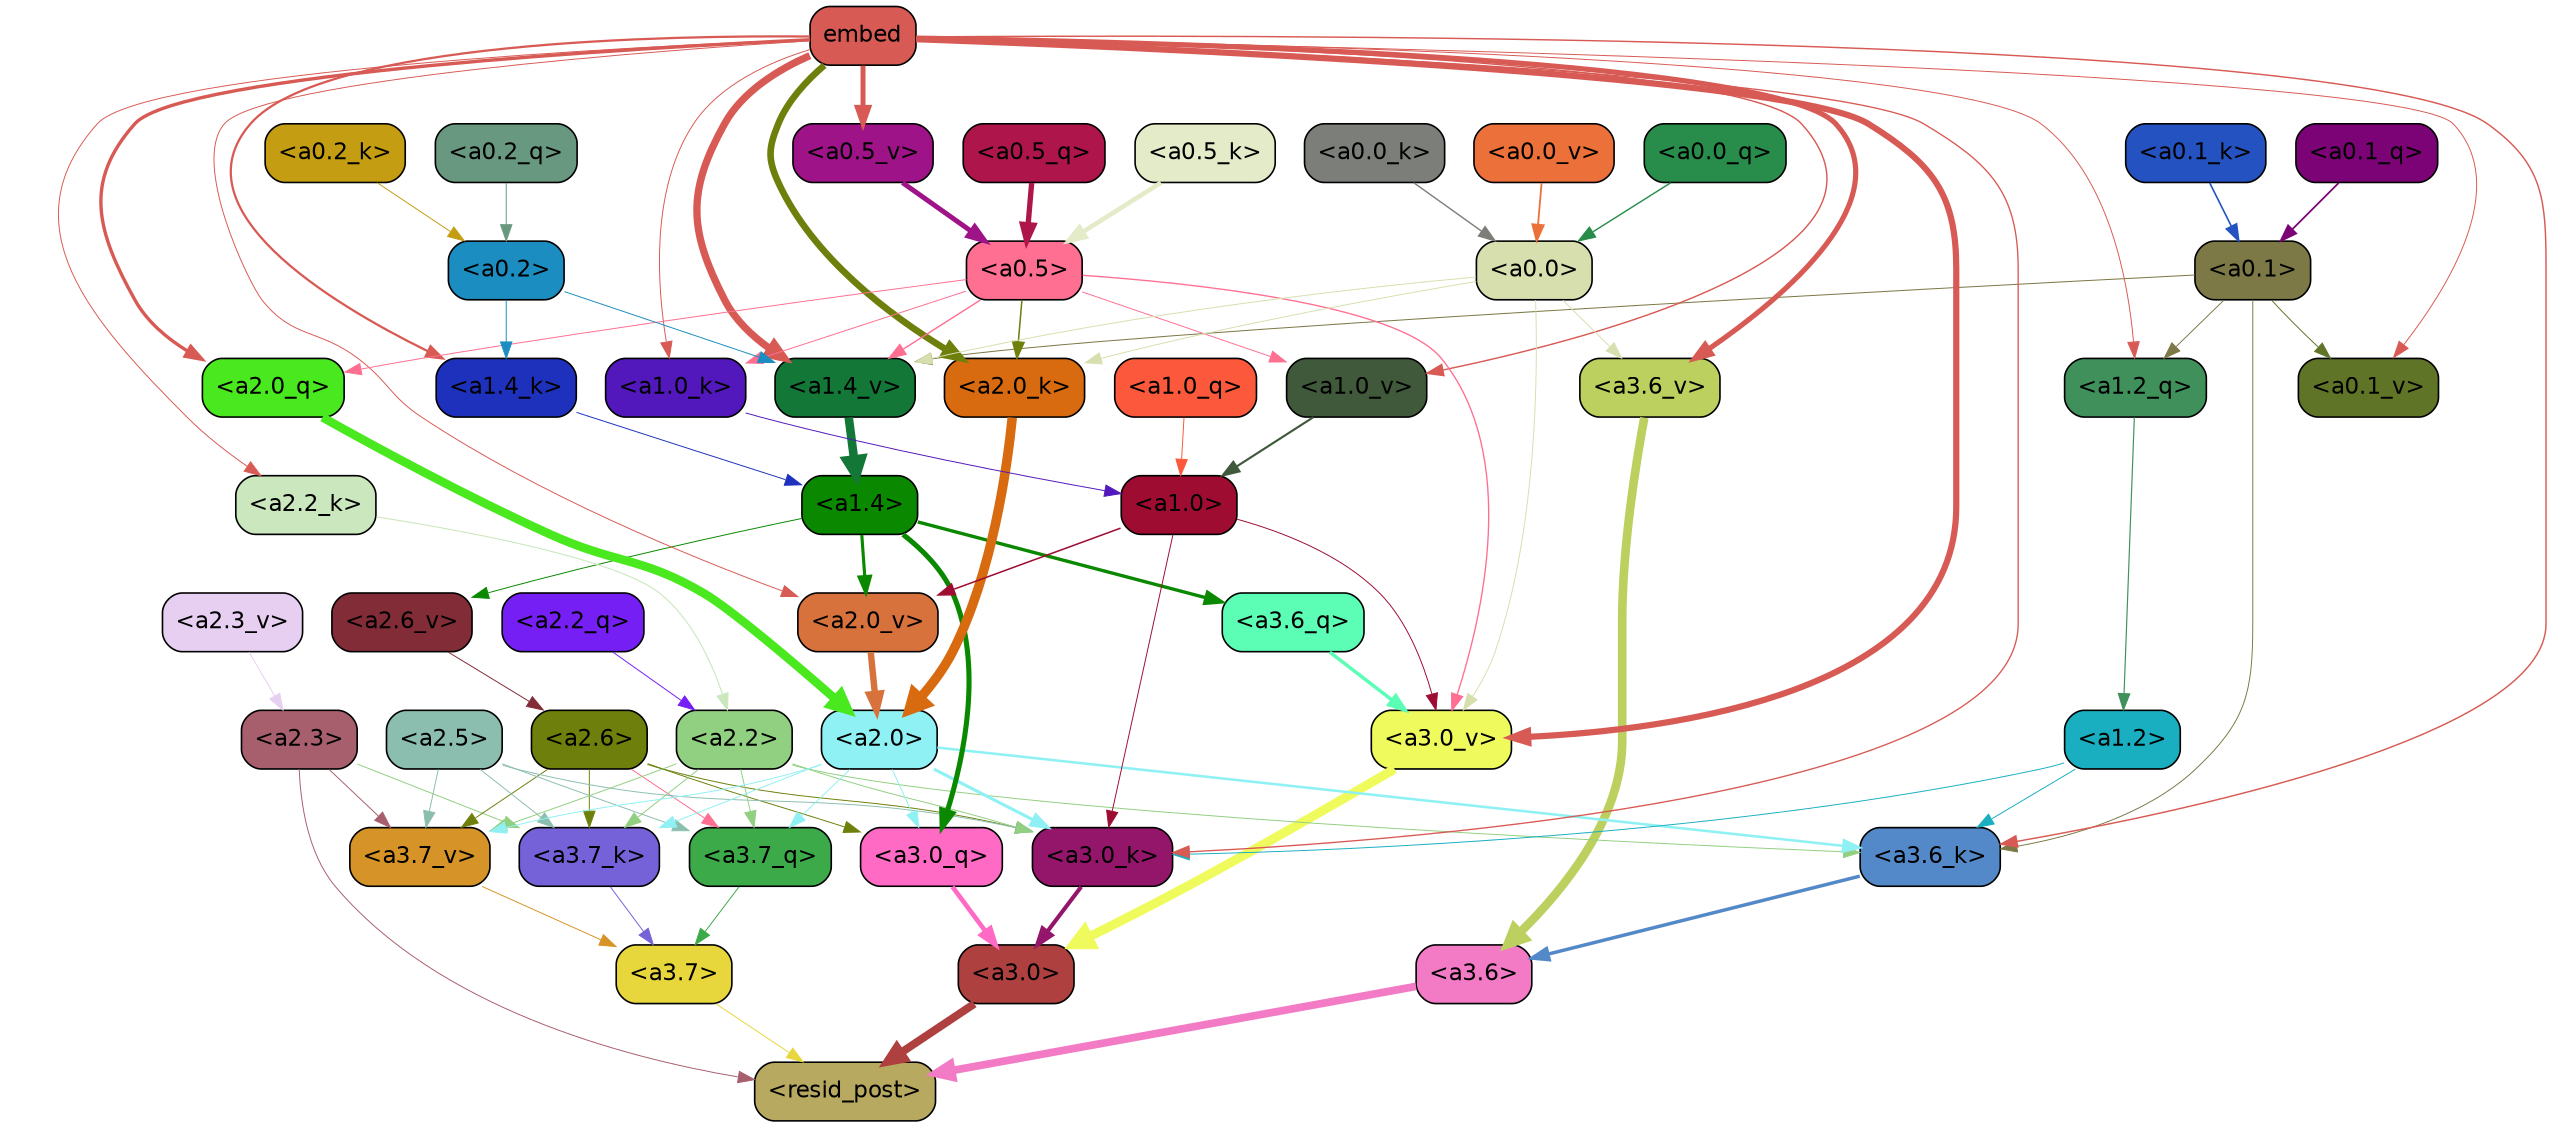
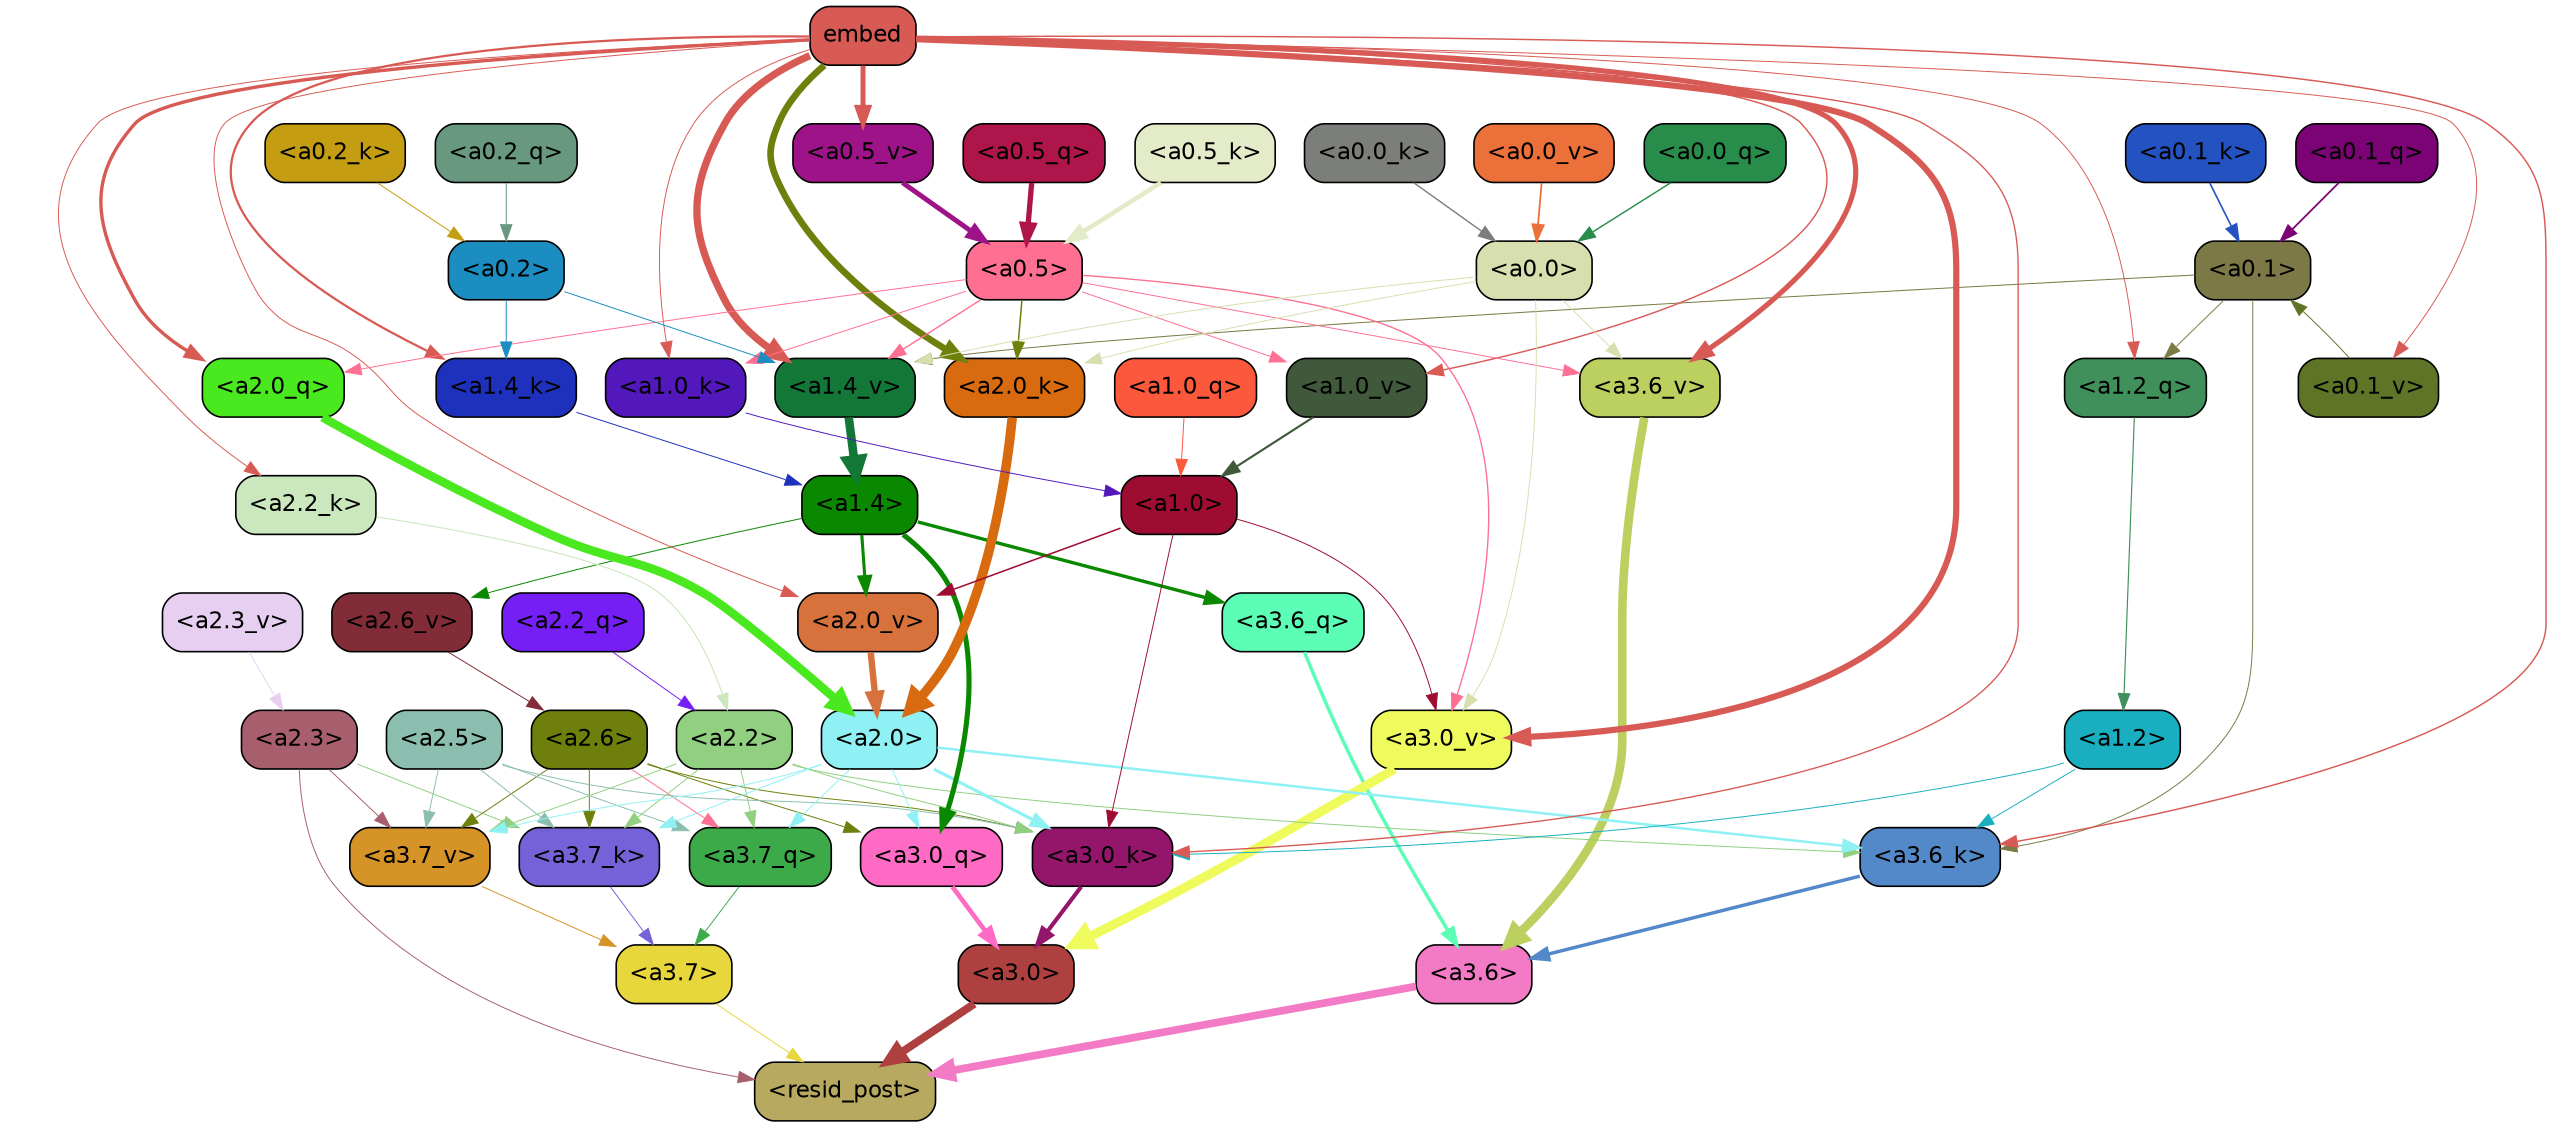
edge "<a0.1>" -> "<a0.1_v>": reversed
edge "<a0.5>" -> "<a3.6_v>": added
edge "<a3.6_q>" -> "<a3.0_v>": now "<a3.6_q>" -> "<a3.6>"
